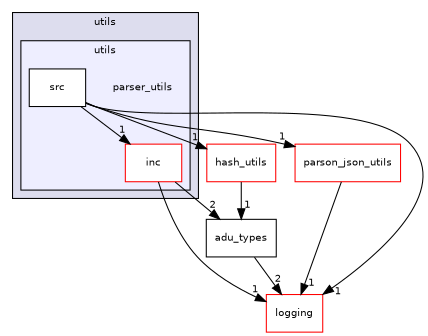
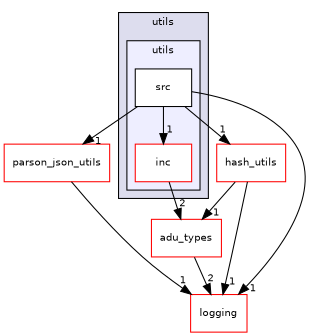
node "parser_utils": removed
node "adu_types": color black -> red
edge "inc" -> "logging": now "hash_utils" -> "logging"
